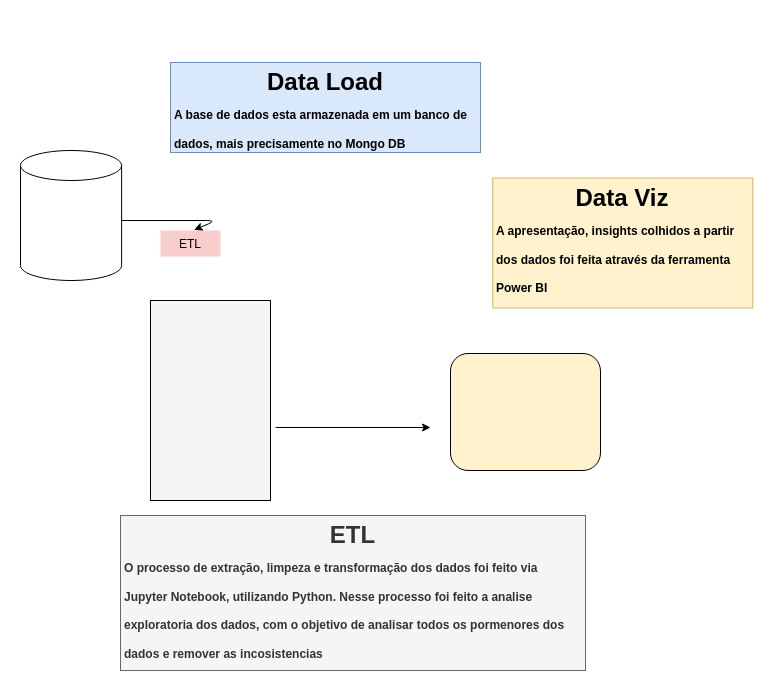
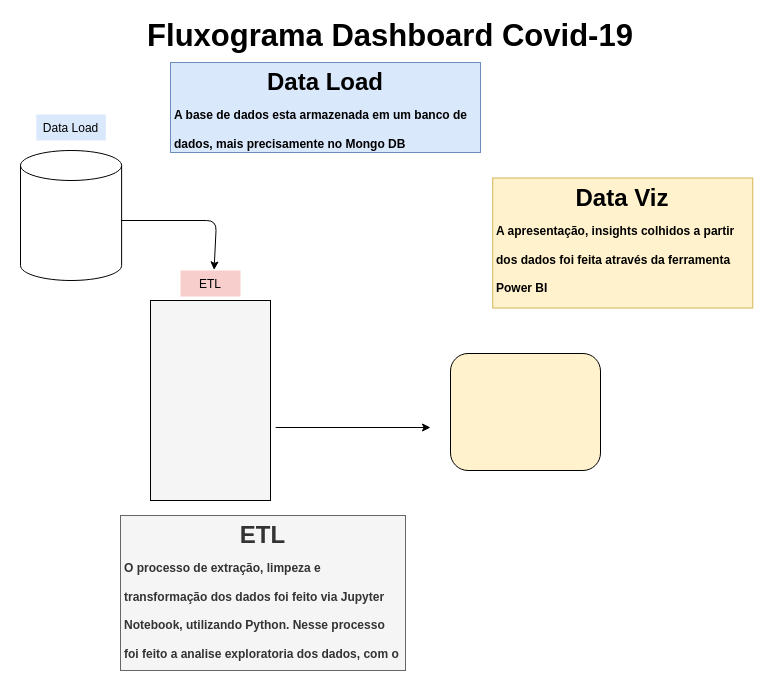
node "Fluxograma Dashboard Covid-19": added
node "Data Load": added
node "ETL": moved (191, 244) -> (211, 284)
node "ETL O processo de extração, limpeza e transformação dos dados foi feito via Jupyter Notebook, utilizando Python. Nesse processo foi feito a analise exploratoria dos dados, com o objetivo de analisar todos os pormenores dos dados e remover as incosistencias": size 465x155 -> 285x155
